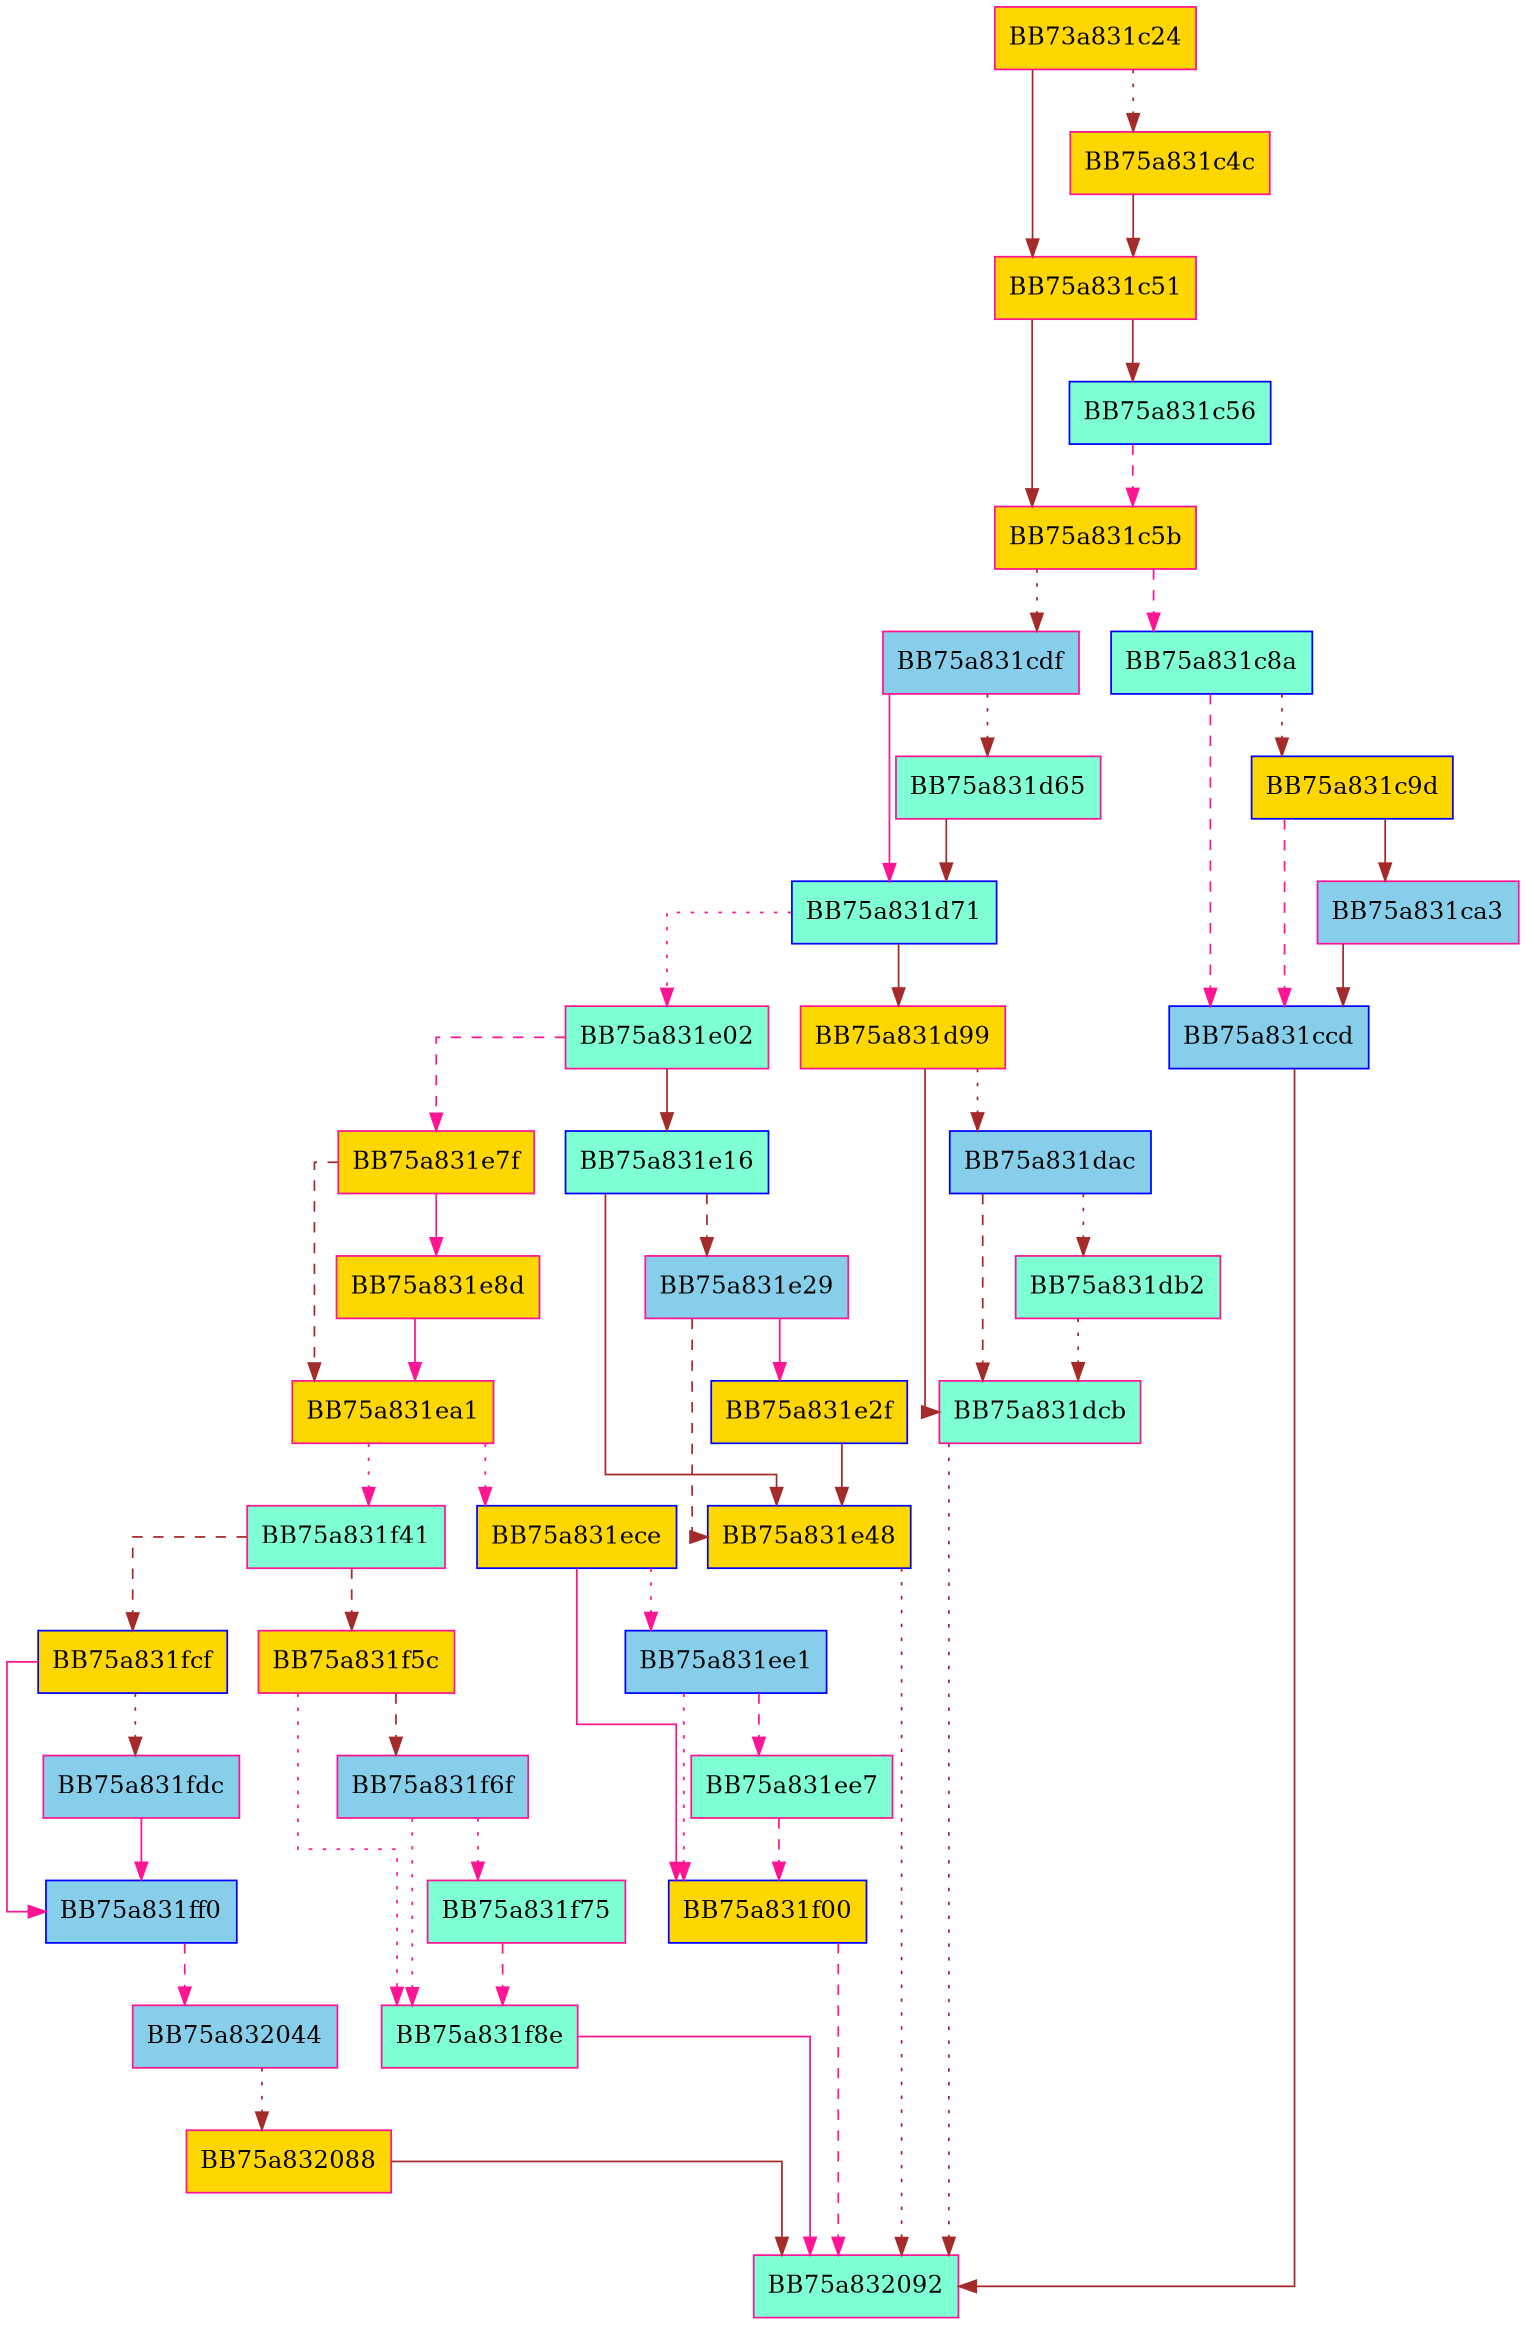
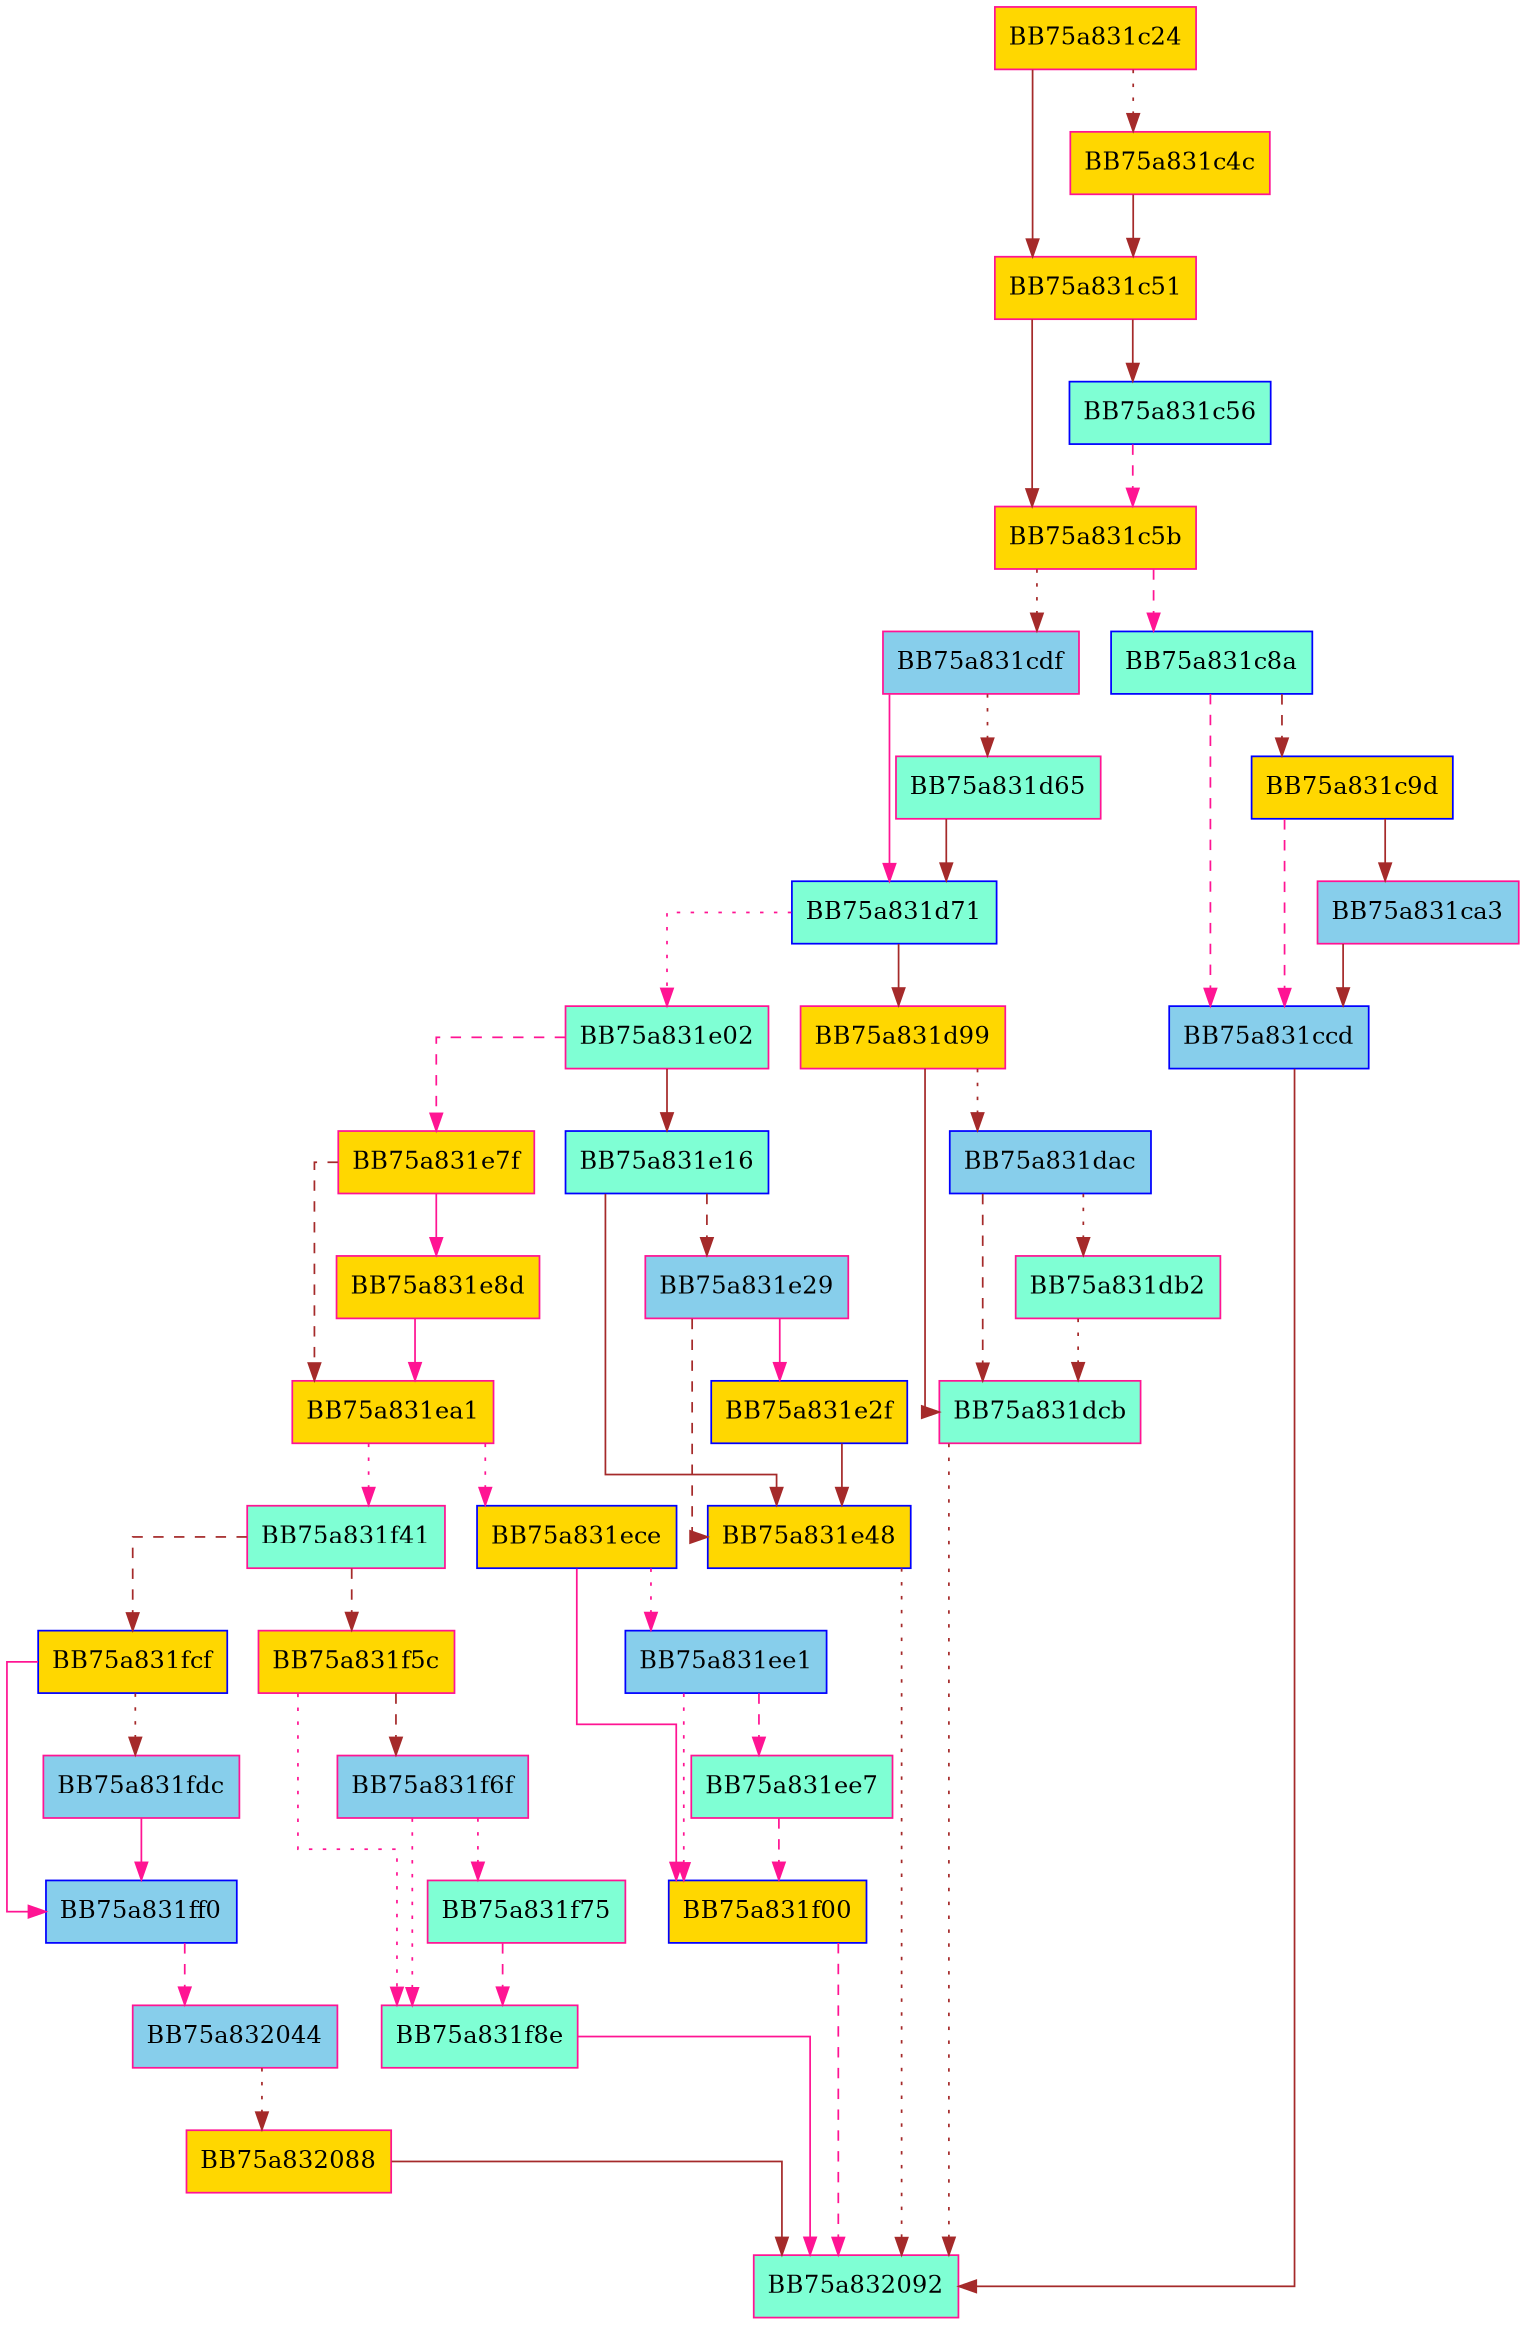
node "BB73a831c24": label "BB73a831c24" -> "BB75a831c24"
edge "BB75a831c8a" -> "BB75a831c9d": style dotted -> dashed
